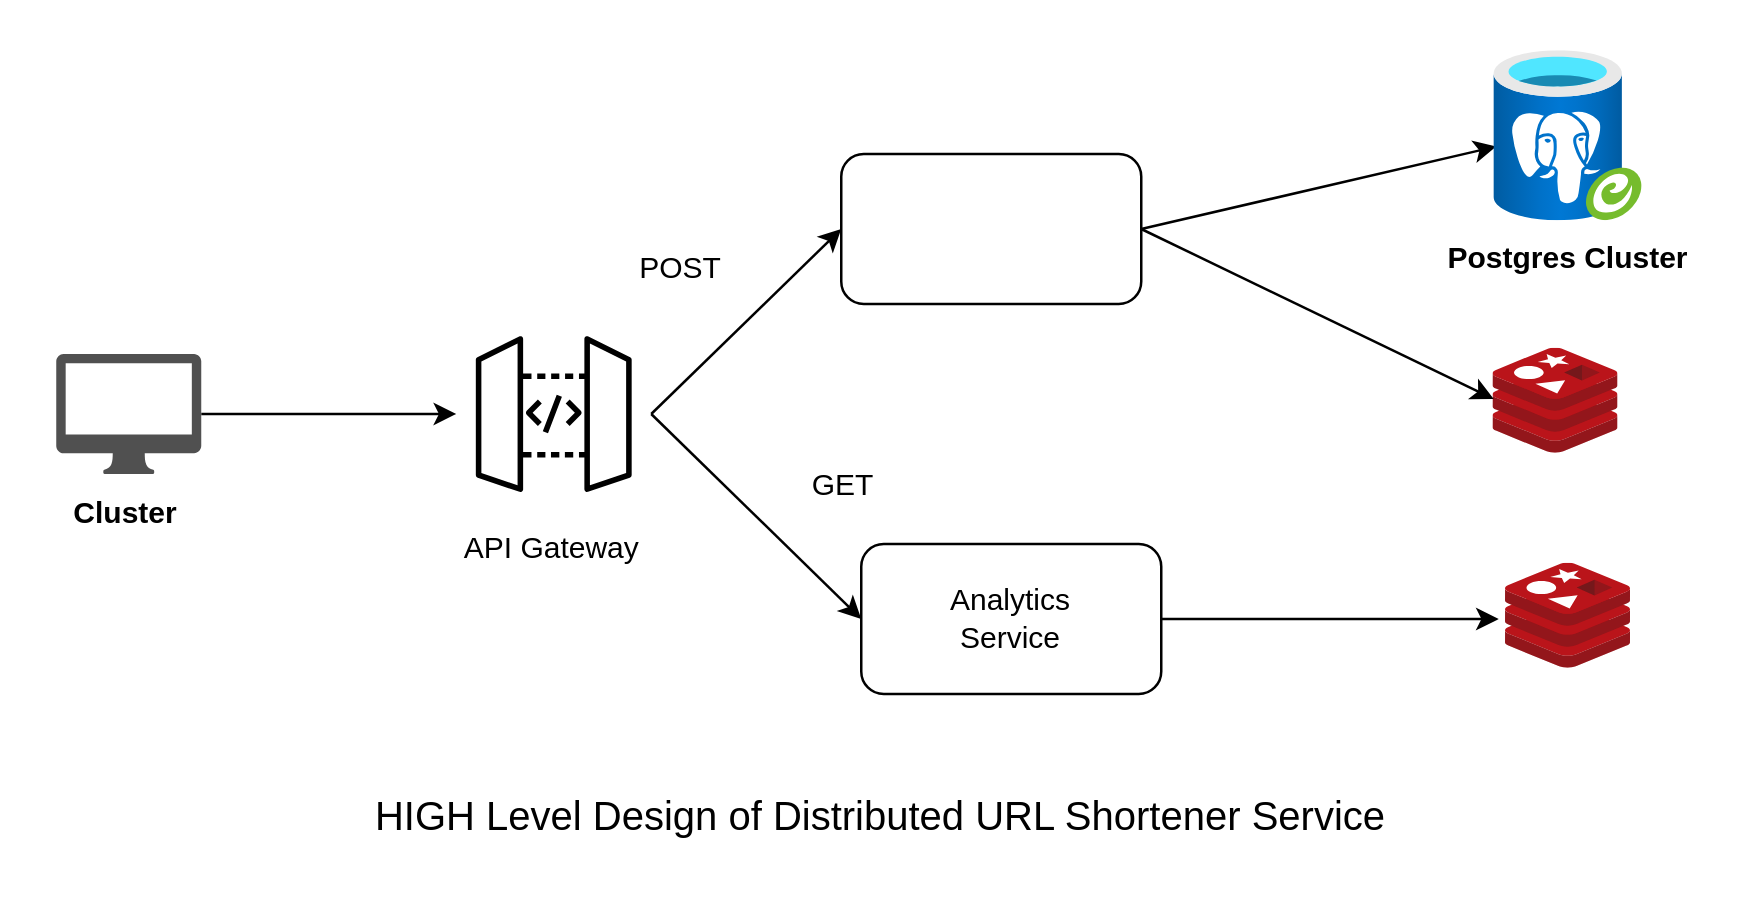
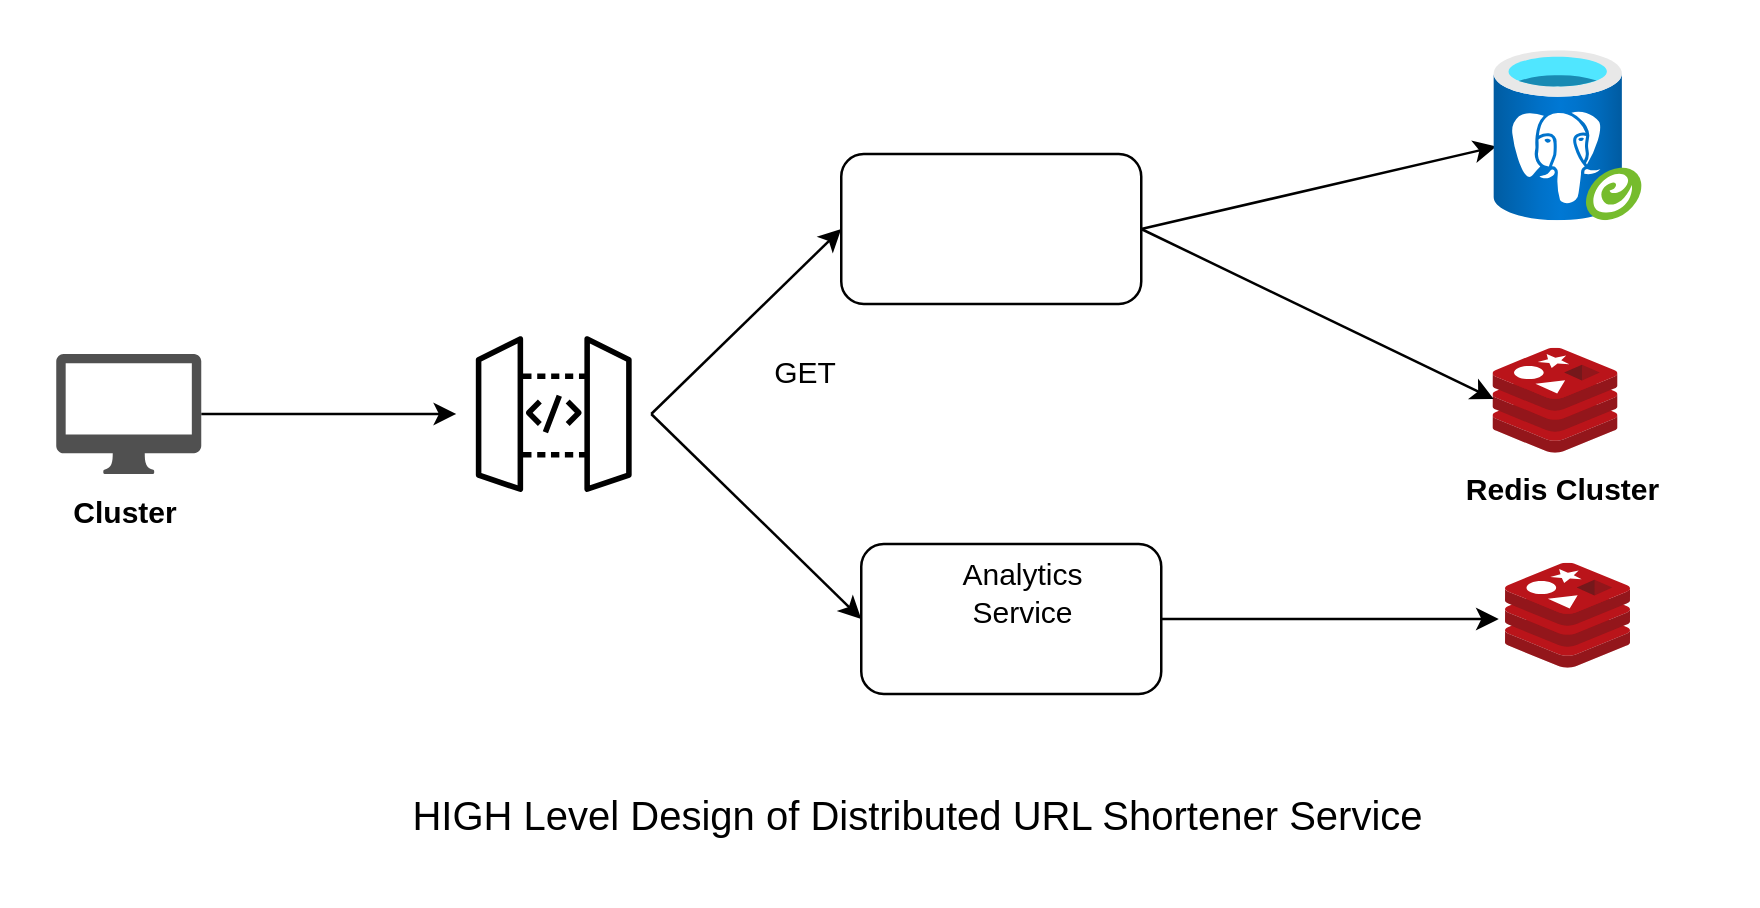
node "Postgres Cluster": removed
node "POST": removed
node "GET": moved (844, 486) -> (806, 374)
node "Redis Cluster": added
node "API Gateway": removed
node "Analytics Service": moved (1011, 619) -> (1024, 594)
node "HIGH Level Design of Distributed URL Shortener Service": moved (881, 816) -> (919, 816)
